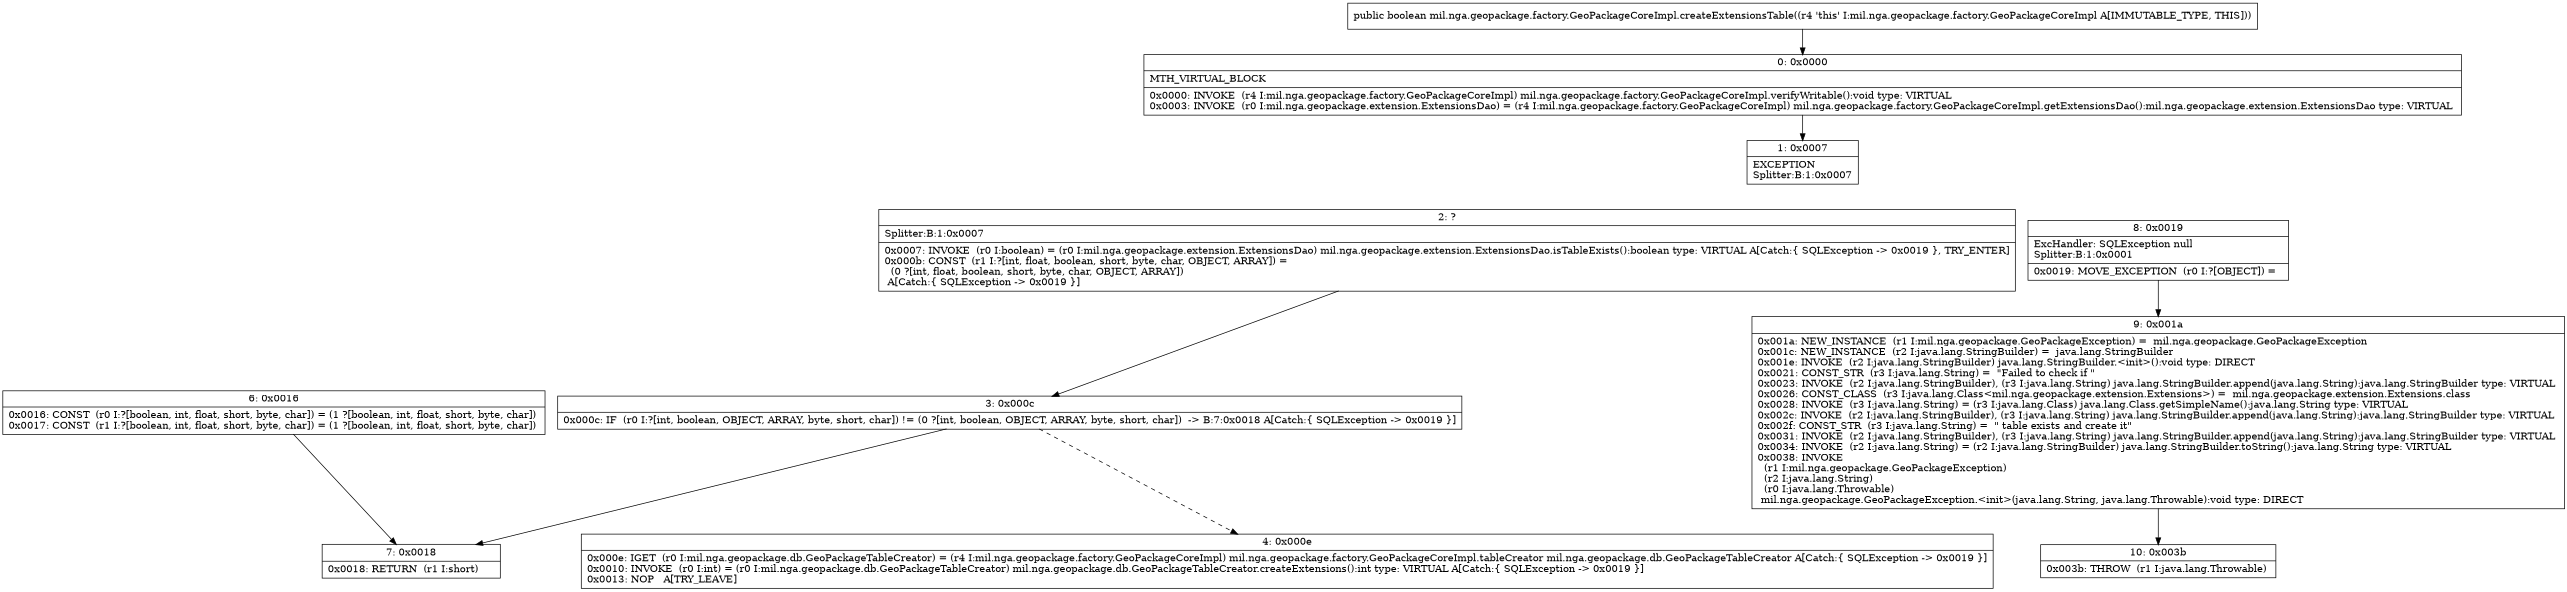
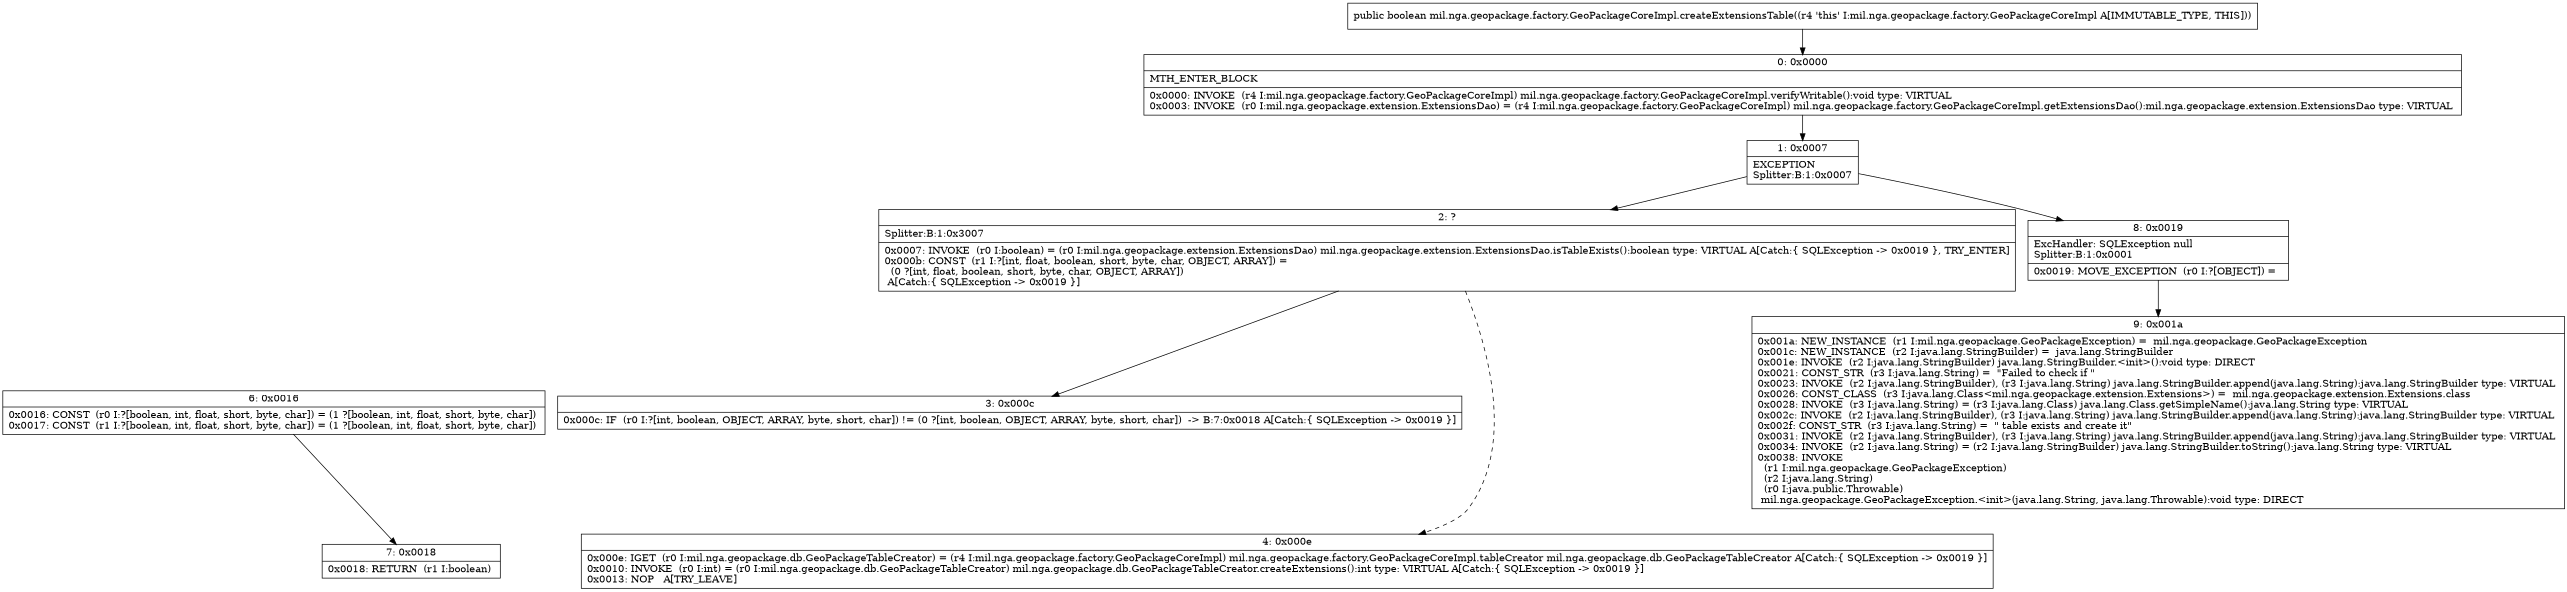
node "0: 0x0000": text "MTH_VIRTUAL_BLOCK" -> "MTH_ENTER_BLOCK"
edge "1: 0x0007" -> "2: ?": added
edge "1: 0x0007" -> "8: 0x0019": added
node "2: ?": text "Splitter:B:1:0x0007" -> "Splitter:B:1:0x3007"
edge "3: 0x000c" -> "4: 0x000e": now "2: ?" -> "4: 0x000e"
edge "3: 0x000c" -> "7: 0x0018": removed
node "9: 0x001a": text "(r0 I:java.lang.Throwable)" -> "(r0 I:java.public.Throwable)"
node "10: 0x003b": removed
node "7: 0x0018": text "0x0018: RETURN  (r1 I:short)" -> "0x0018: RETURN  (r1 I:boolean)"
